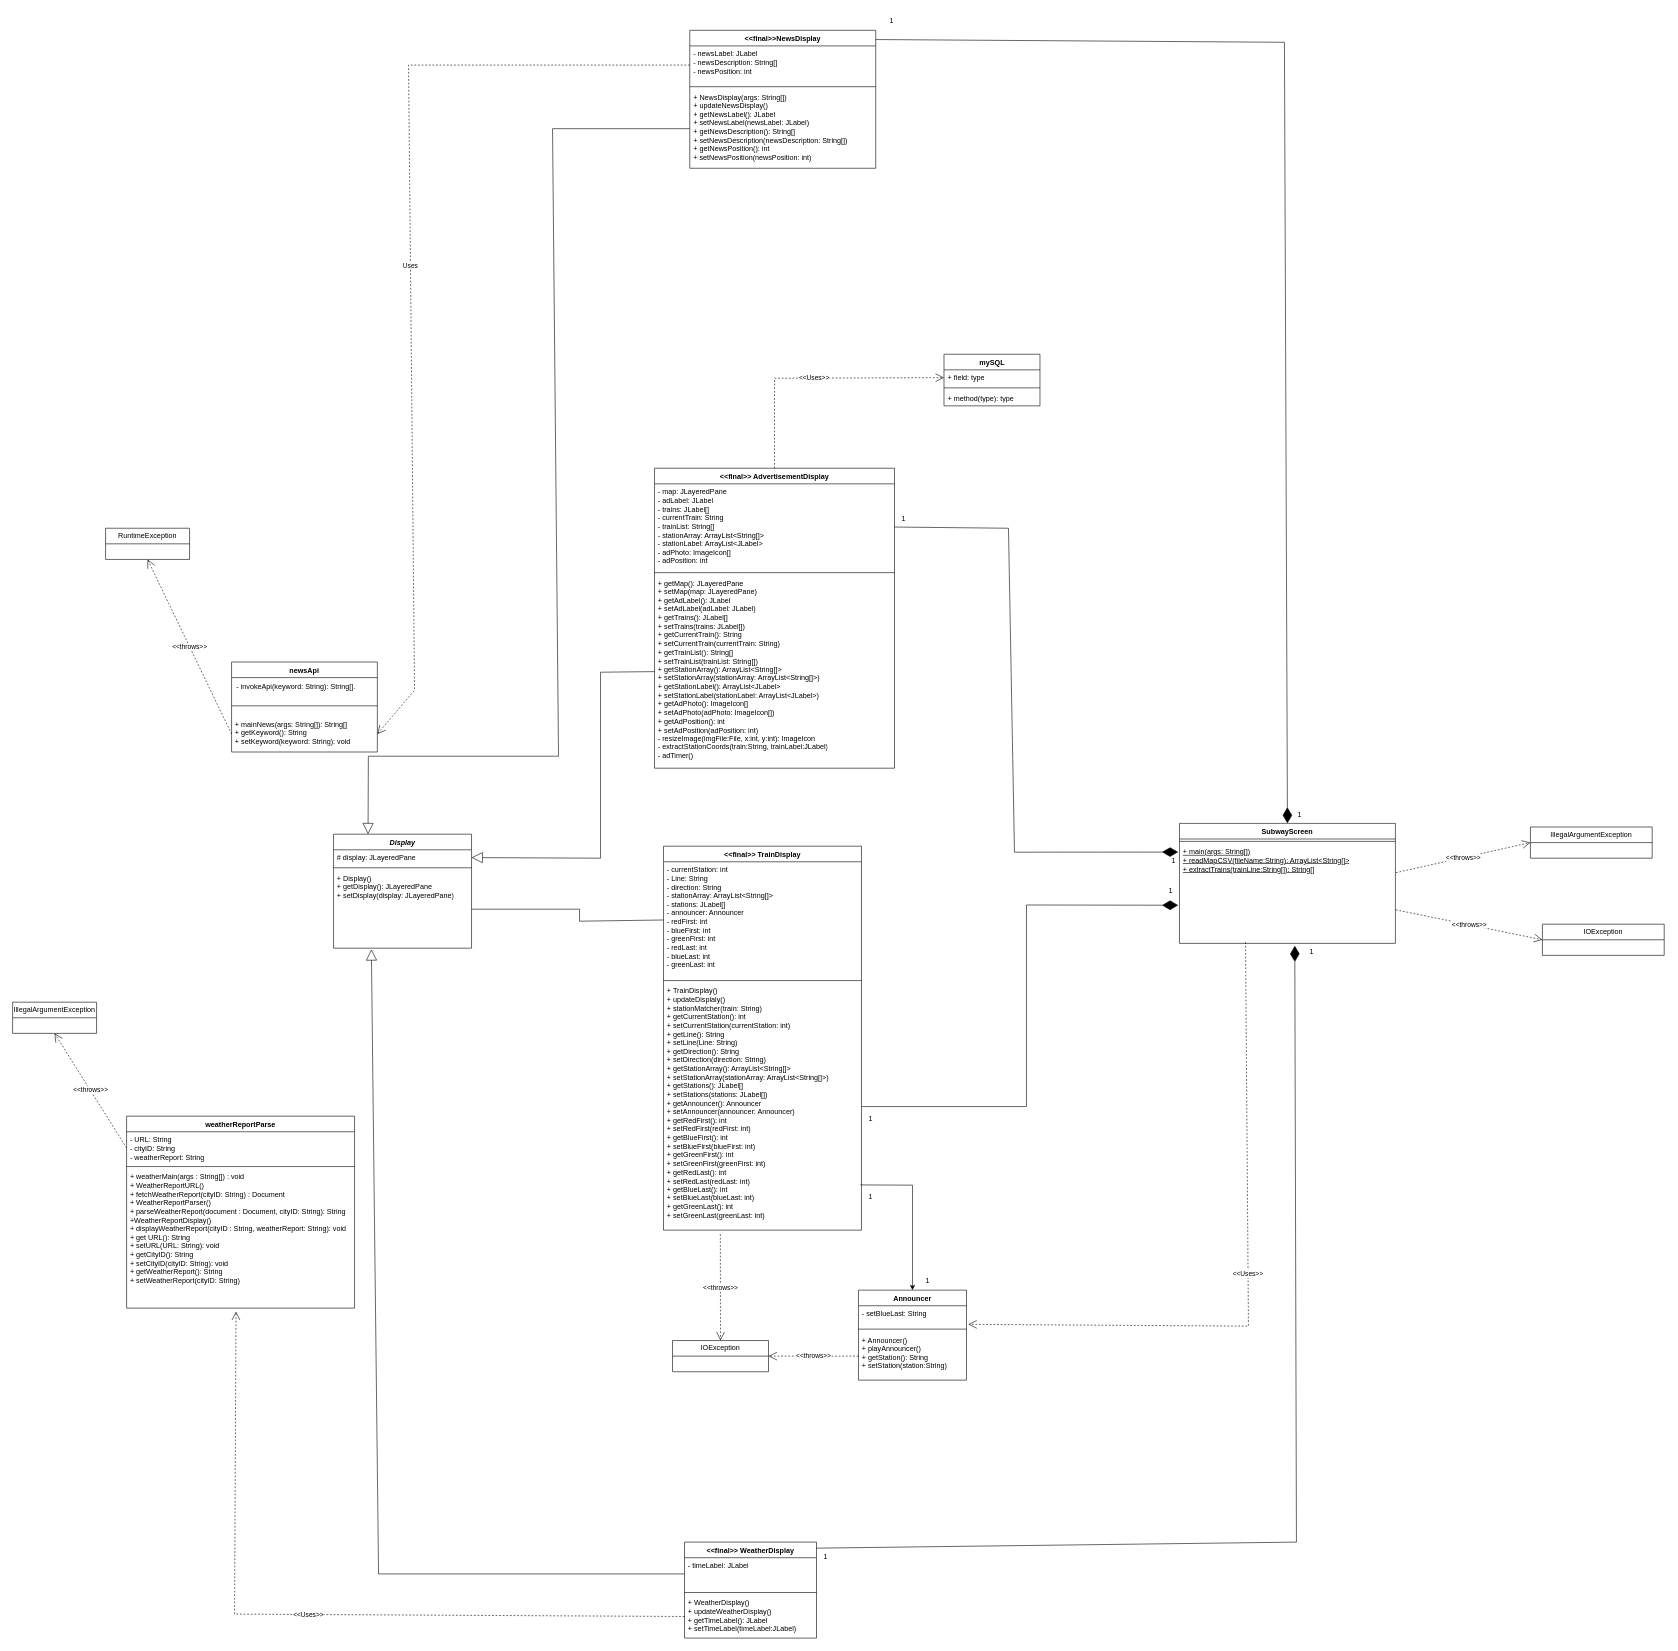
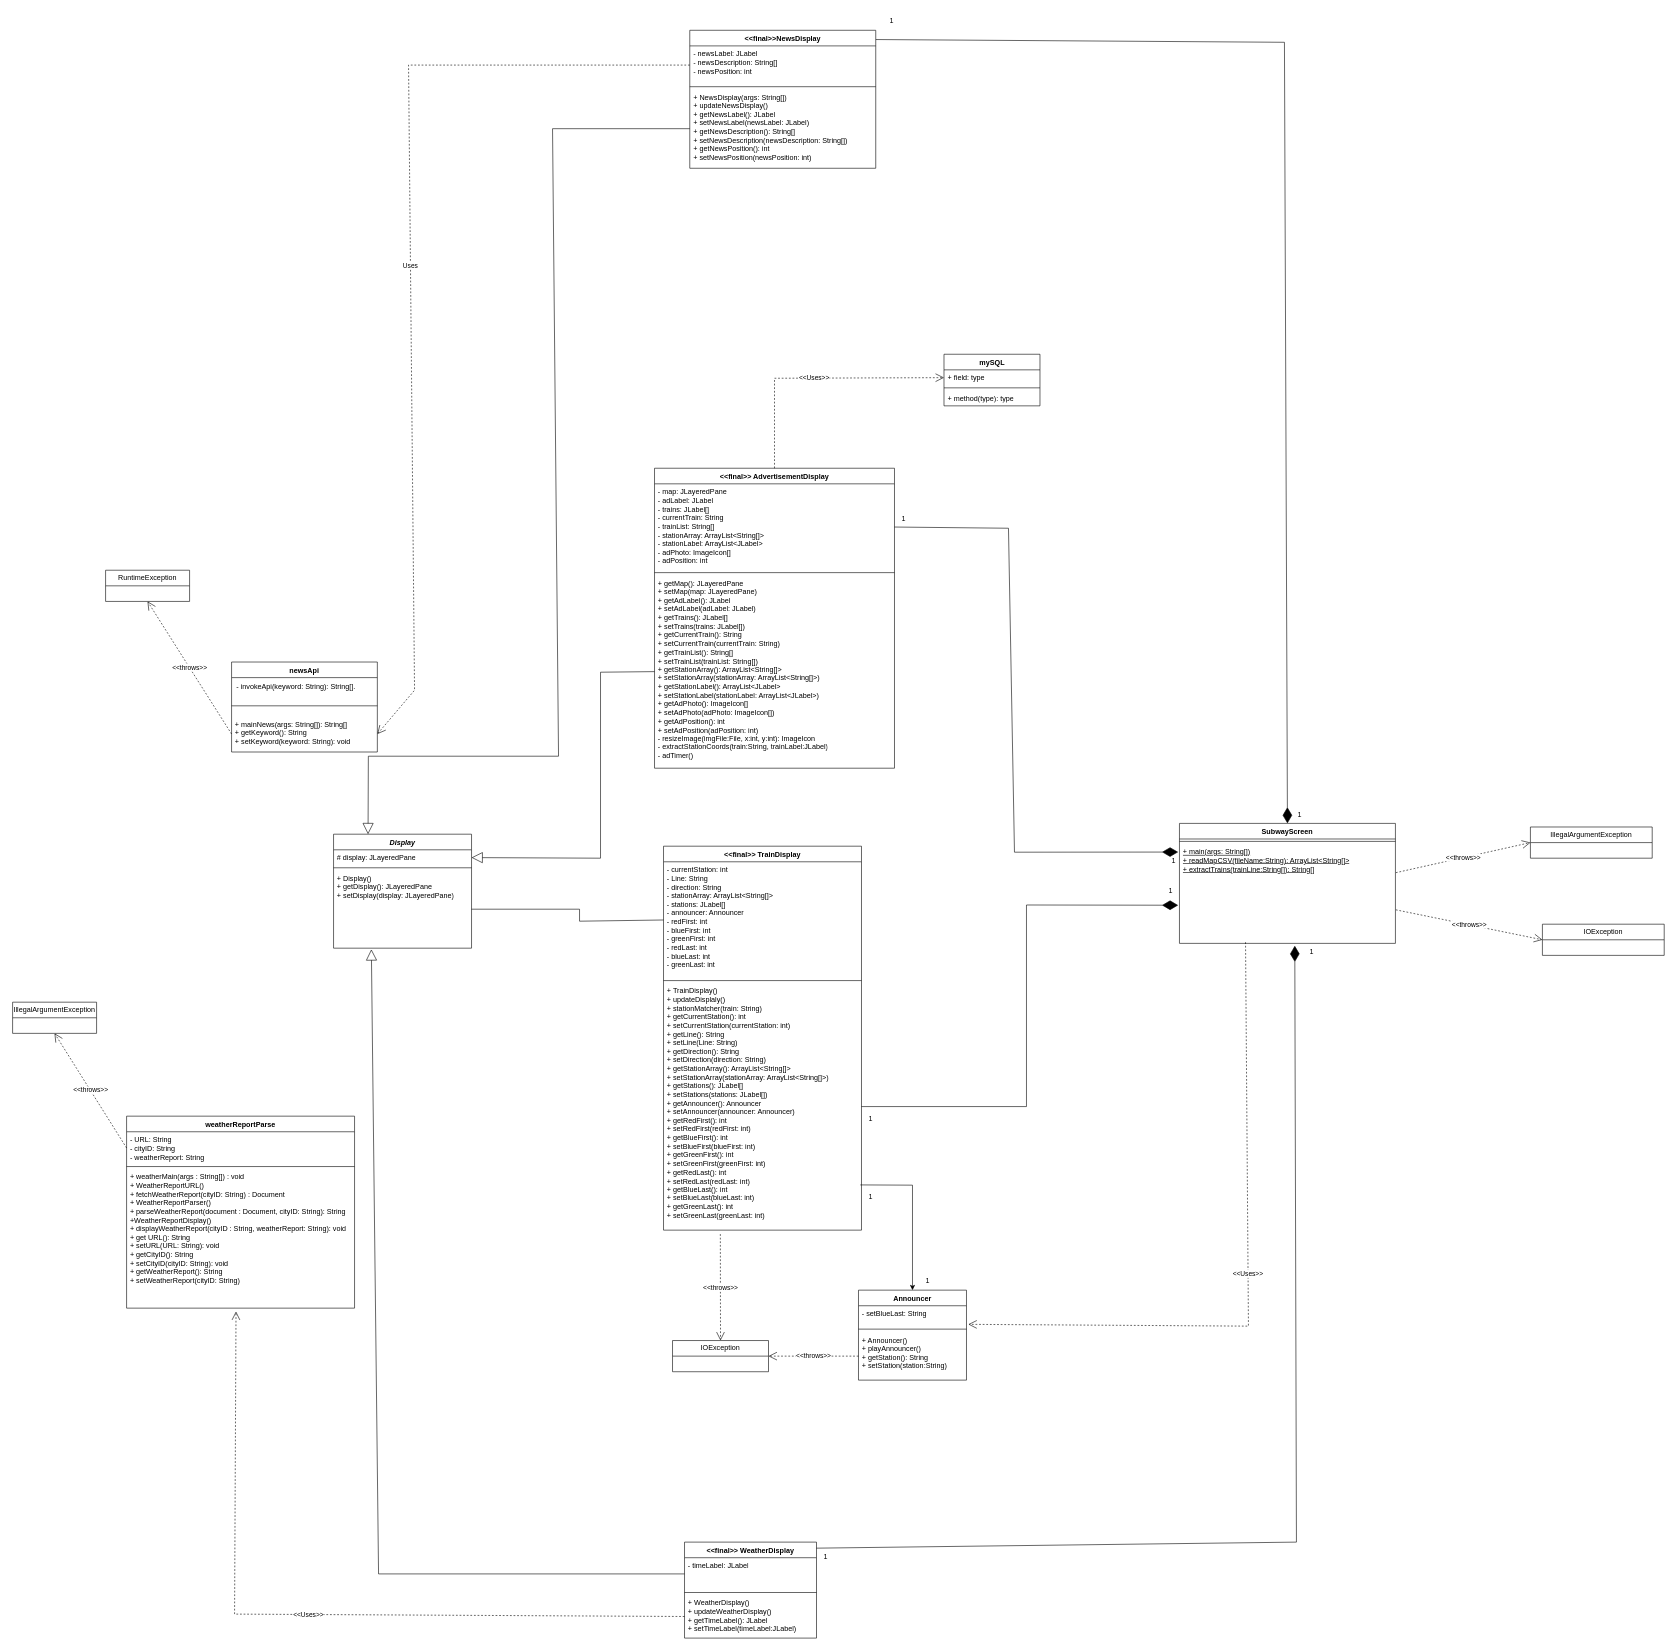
node "RuntimeException": moved (147, 544) -> (147, 586)
